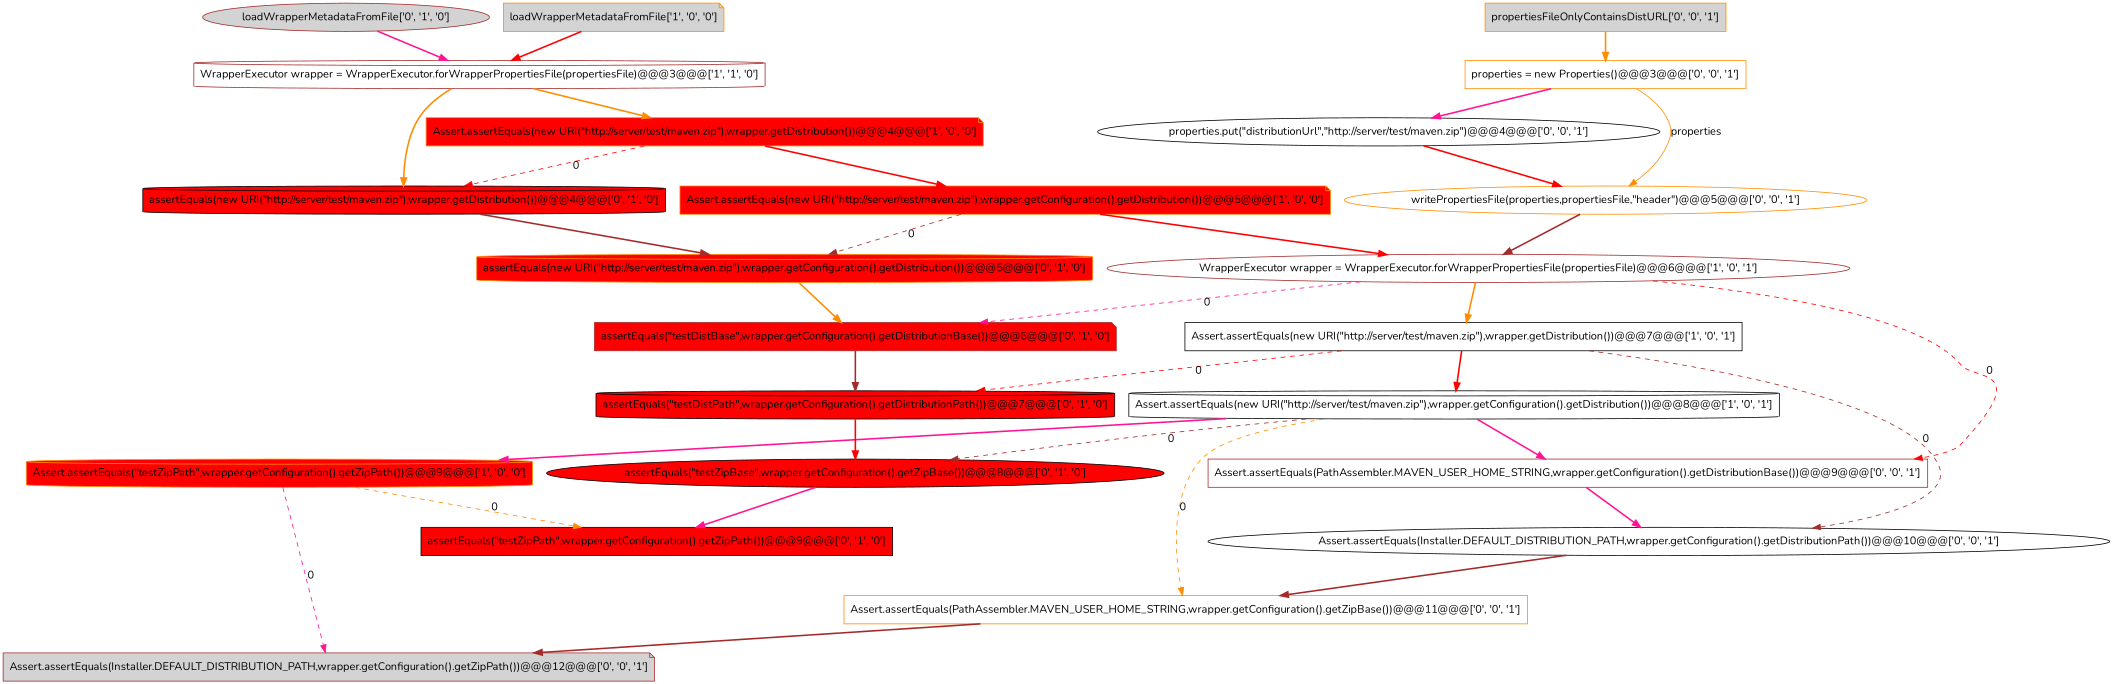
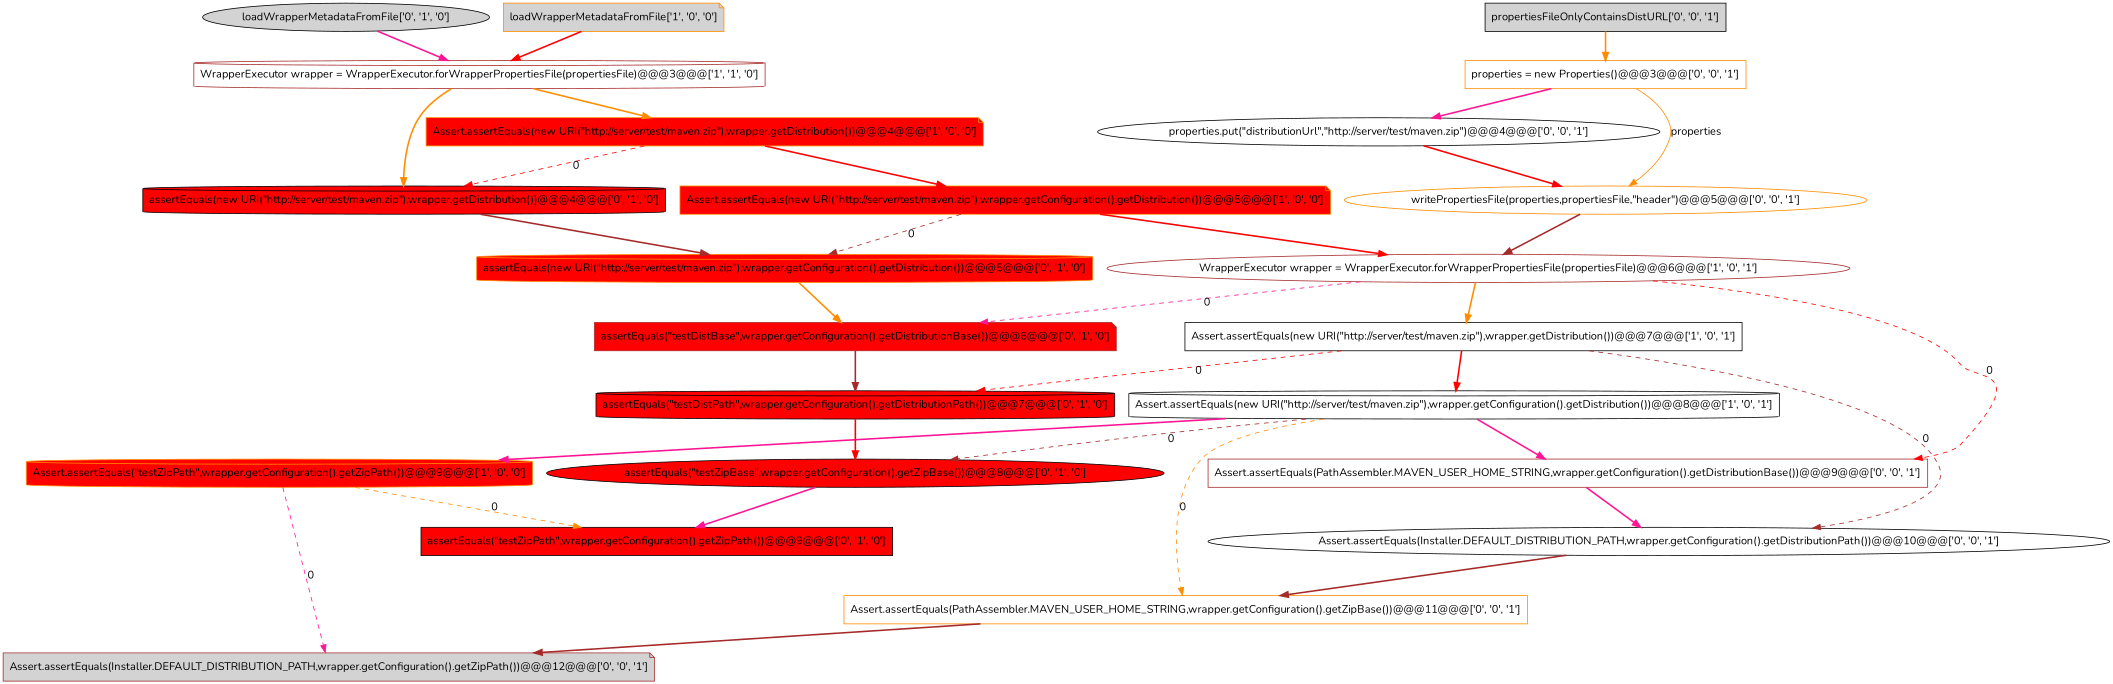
node "loadWrapperMetadataFromFile['0', '1', '0']": color brown -> black
node "propertiesFileOnlyContainsDistURL['0', '0', '1']": color darkorange -> black
